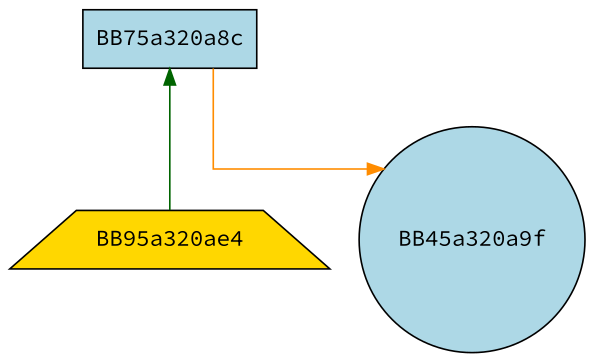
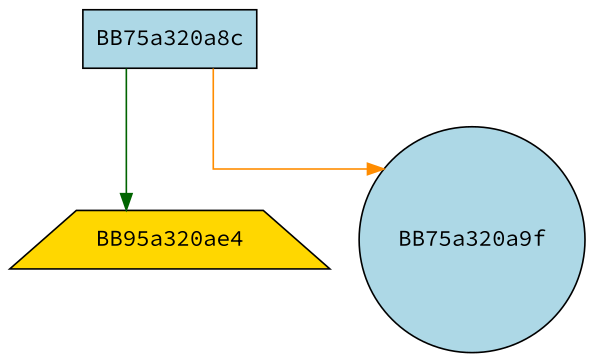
edge "BB95a320ae4" -> "BB75a320a8c": reversed
node "BB45a320a9f": label "BB45a320a9f" -> "BB75a320a9f"
